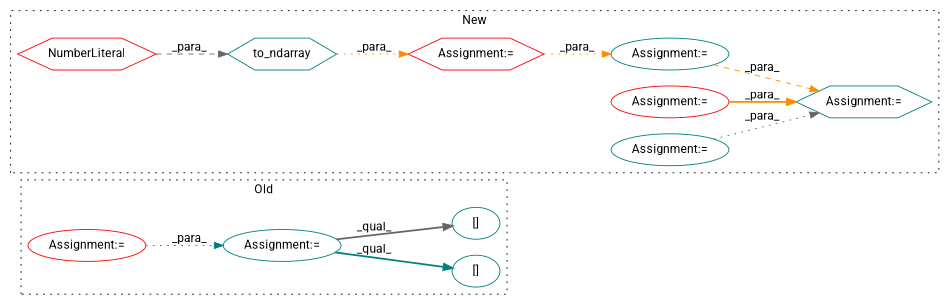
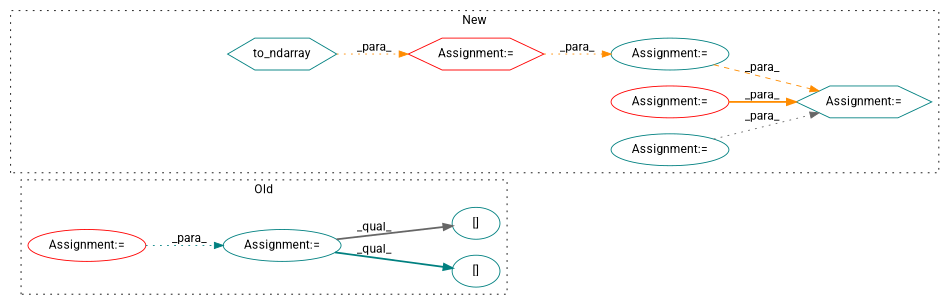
node "NumberLiteral": removed
